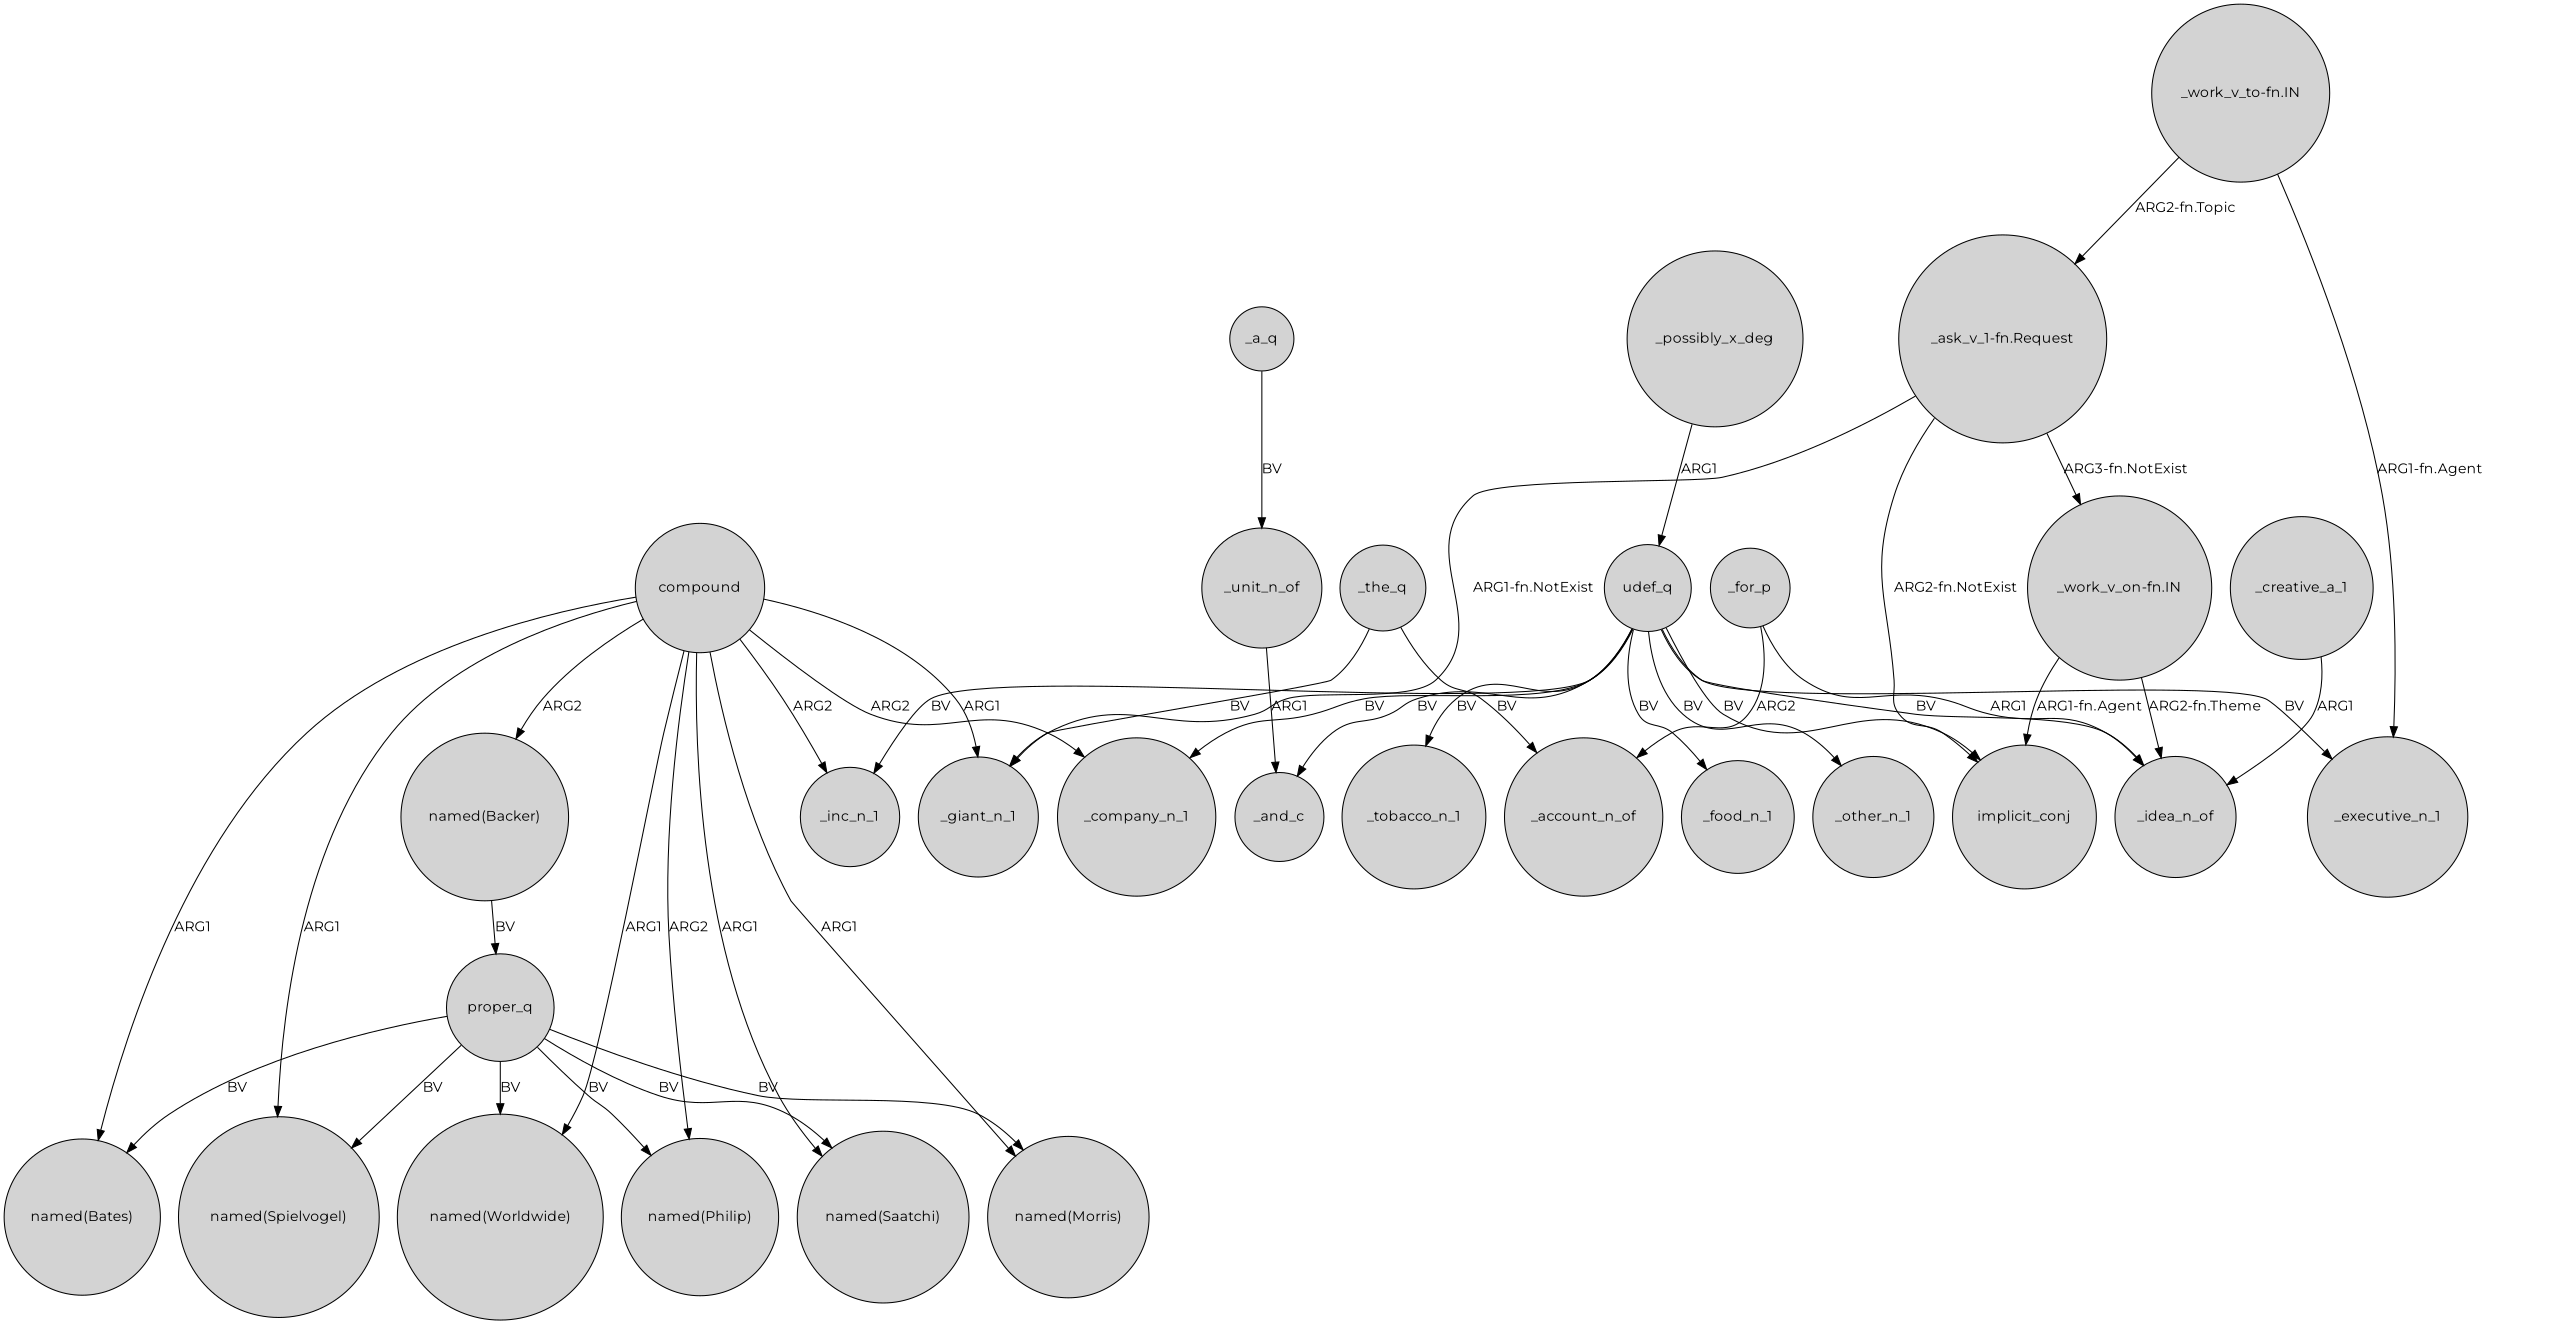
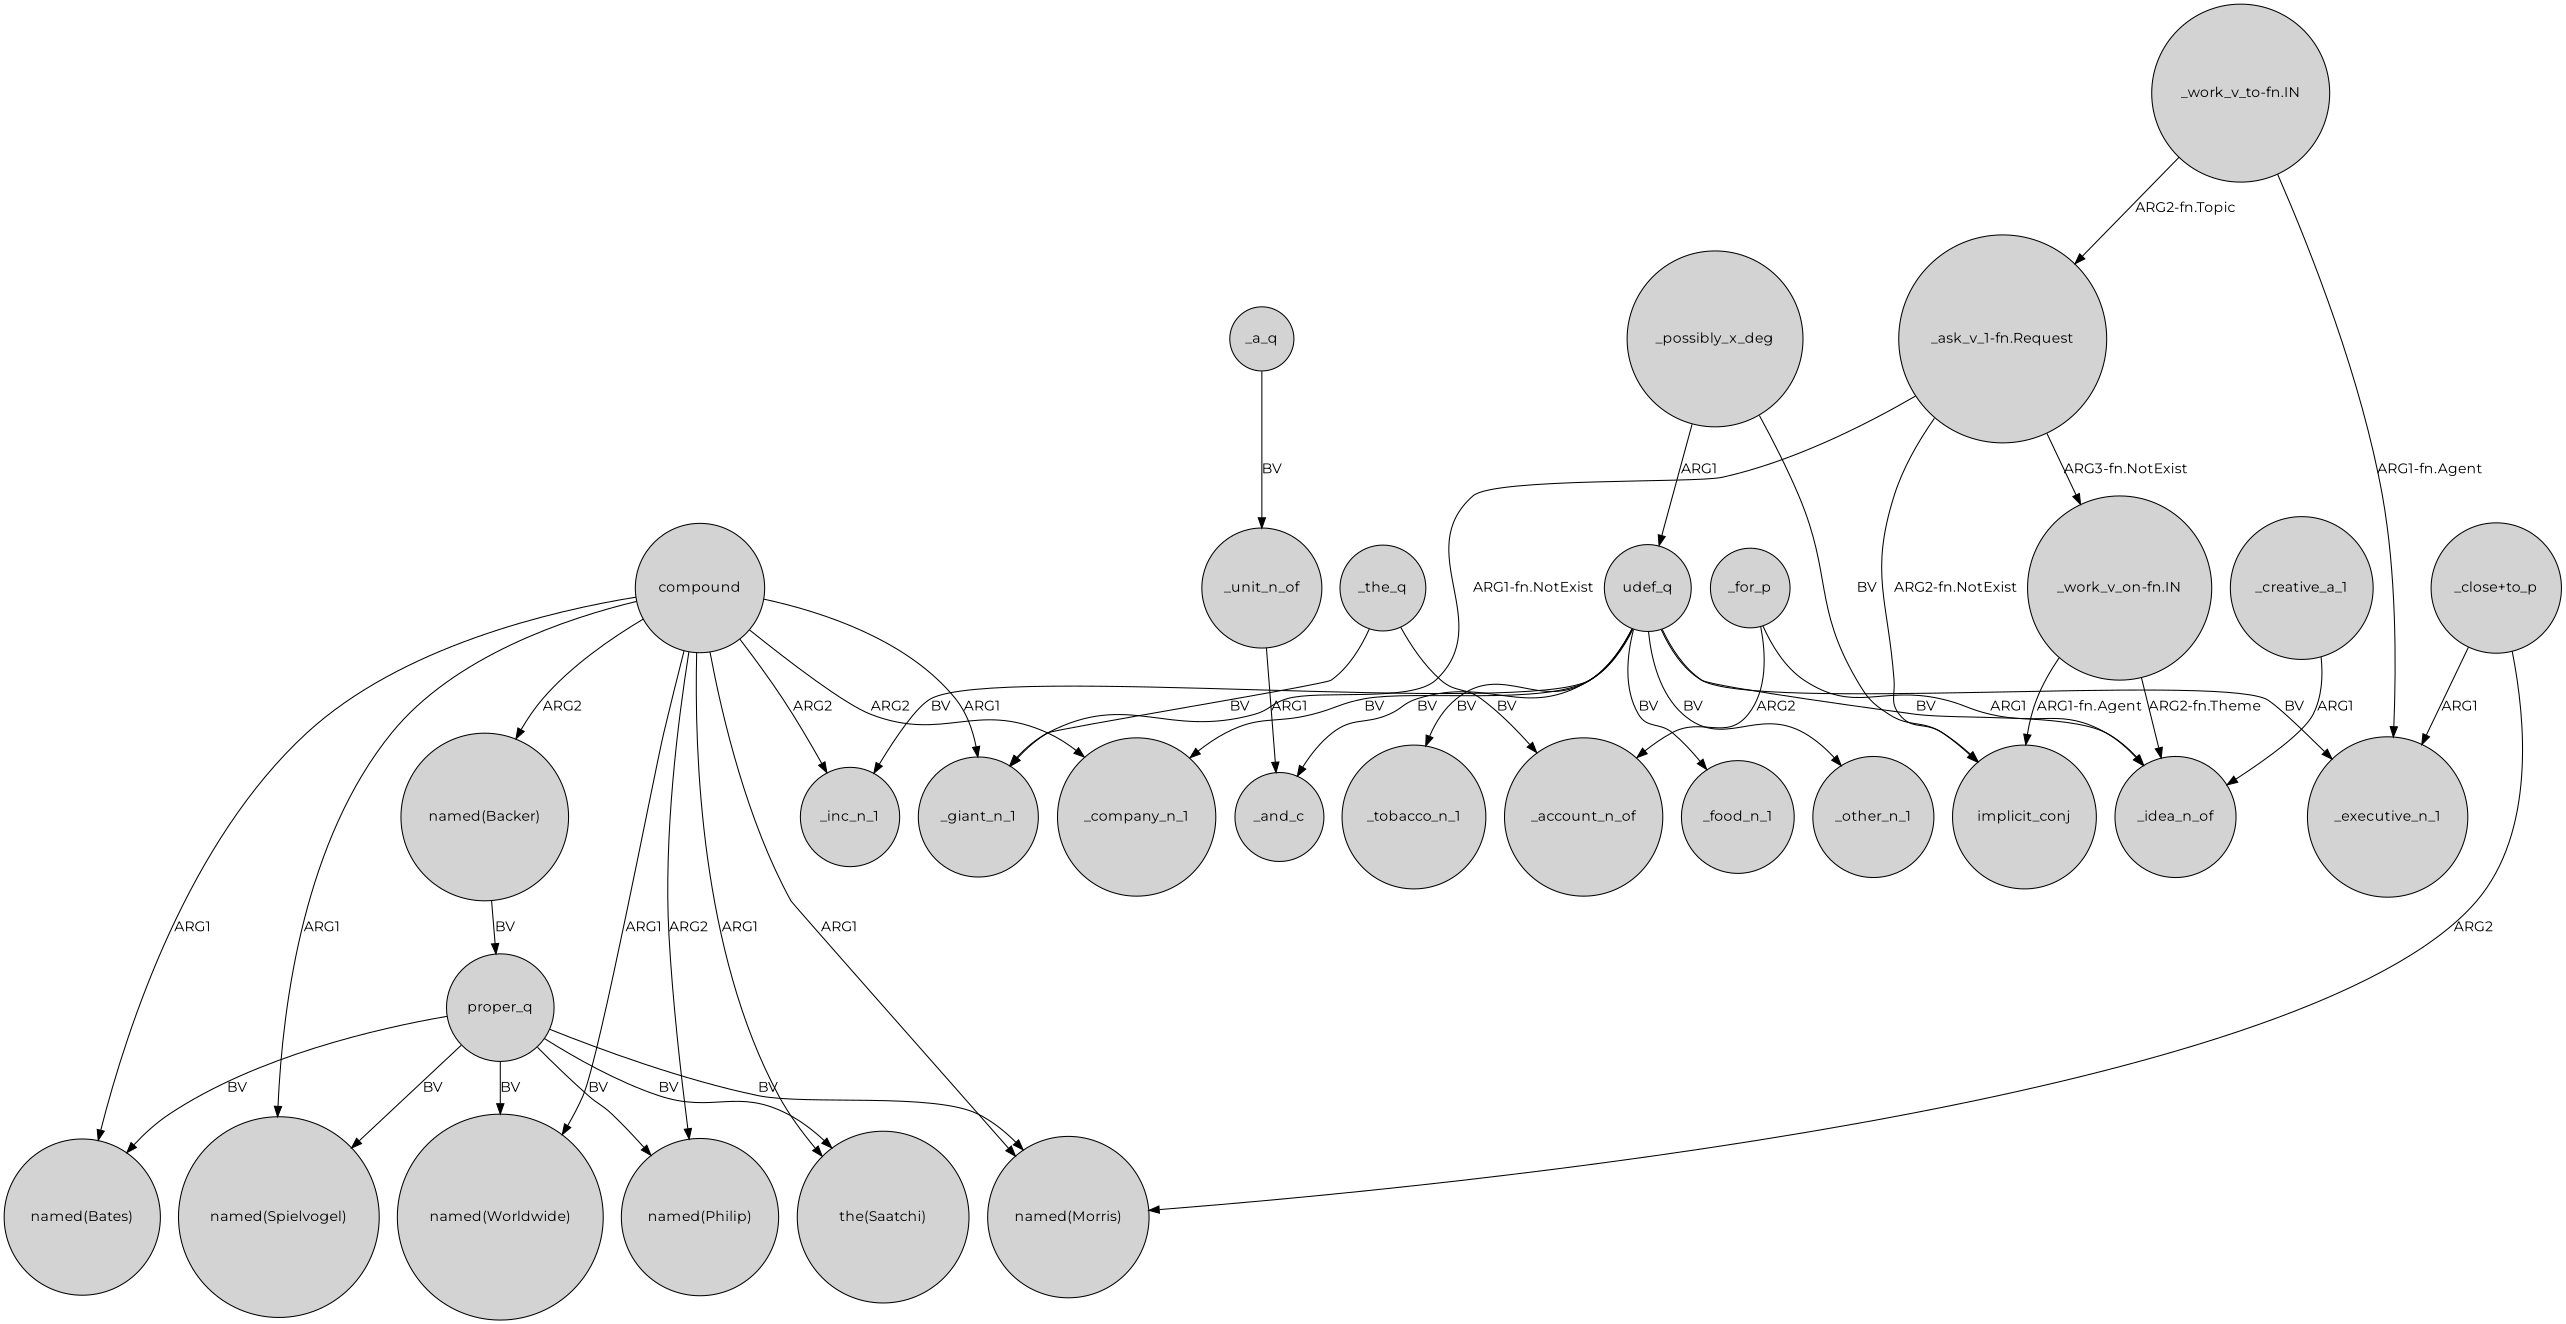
node "_close+to_p": added
edge "udef_q" -> "implicit_conj": now "_possibly_x_deg" -> "implicit_conj"
node "named(Saatchi)": label "named(Saatchi)" -> "the(Saatchi)"
